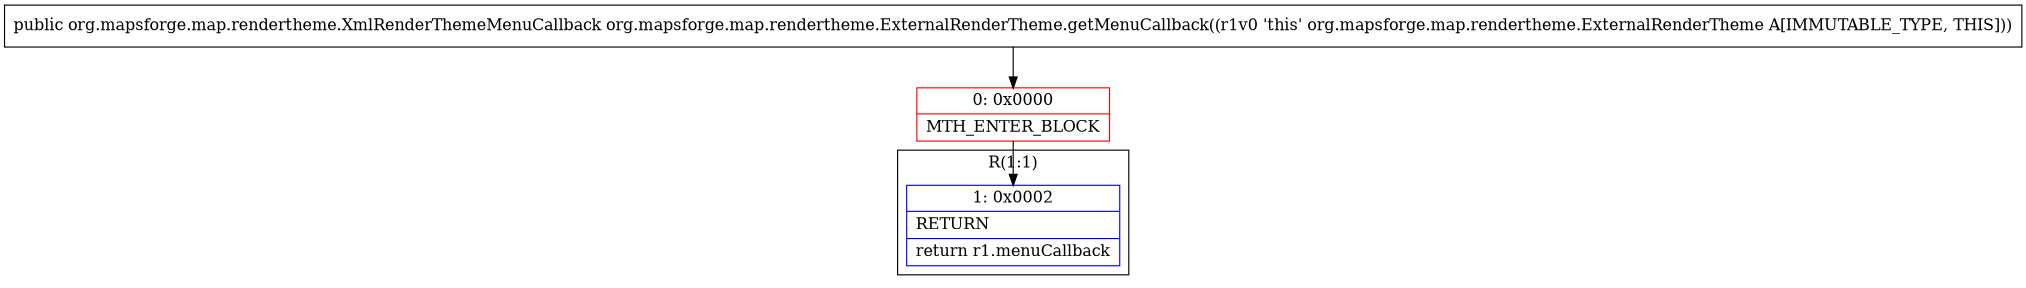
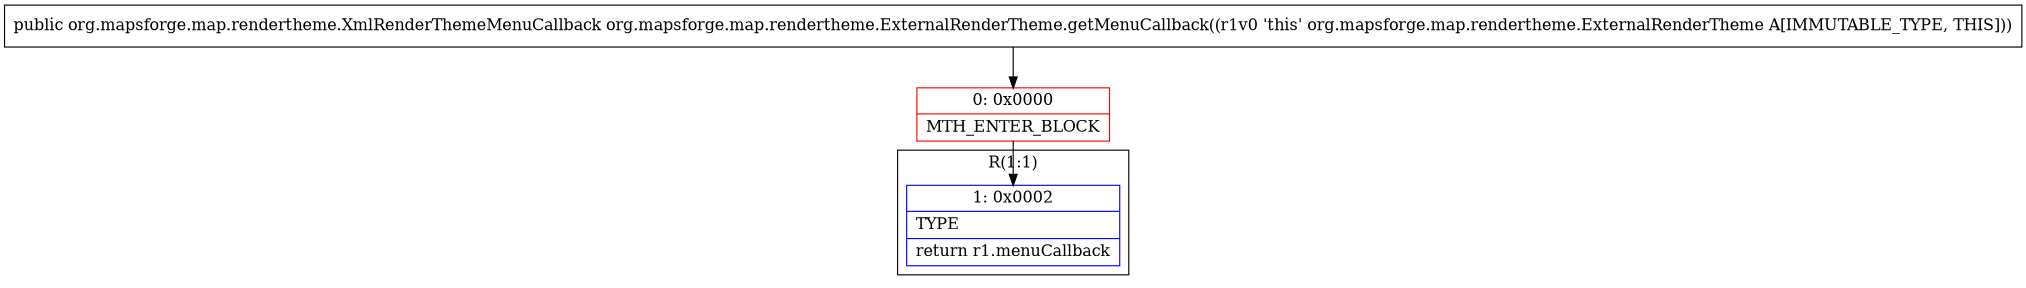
node "1: 0x0002": text "RETURN" -> "TYPE"
